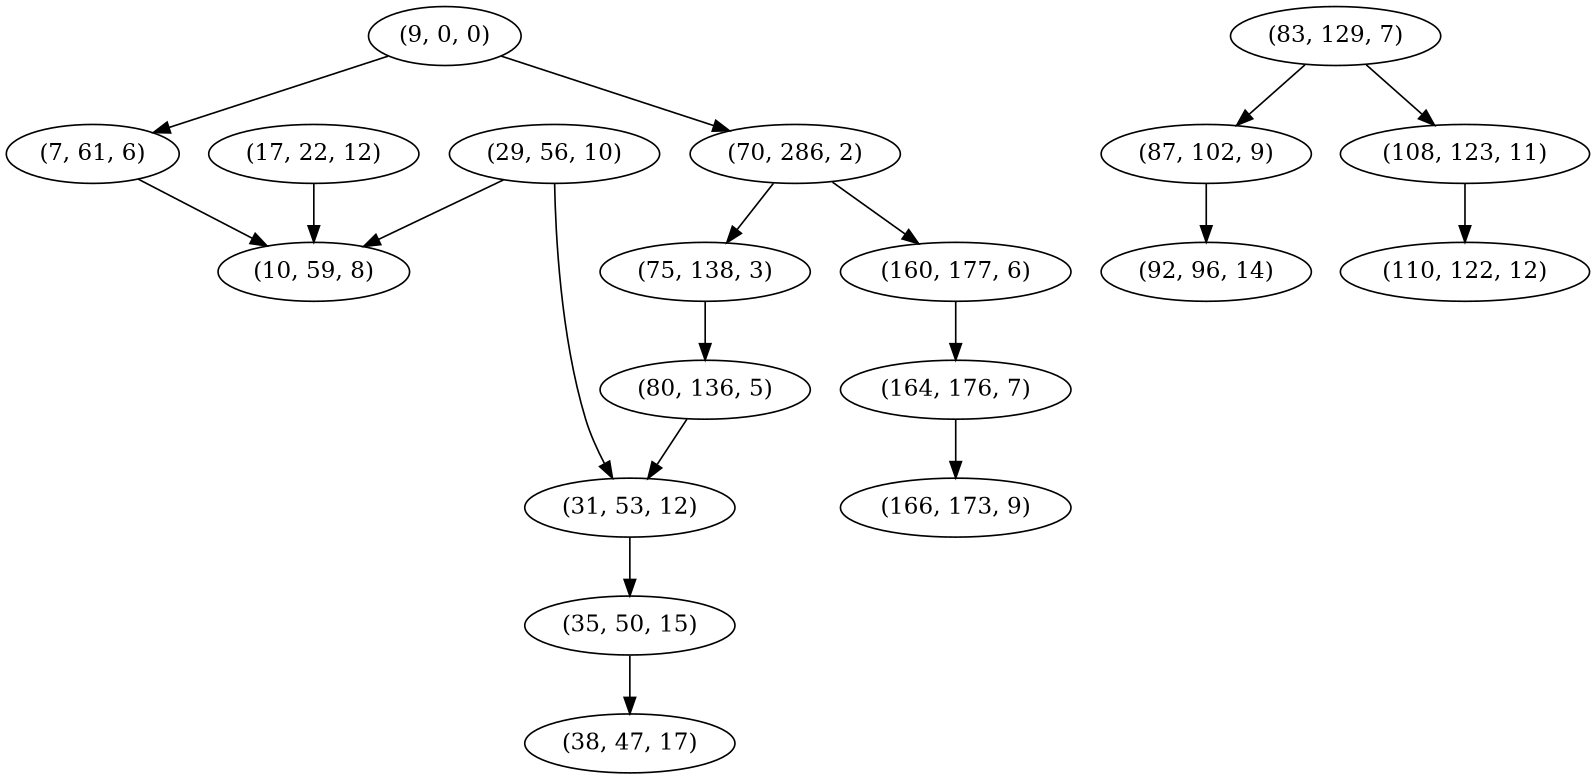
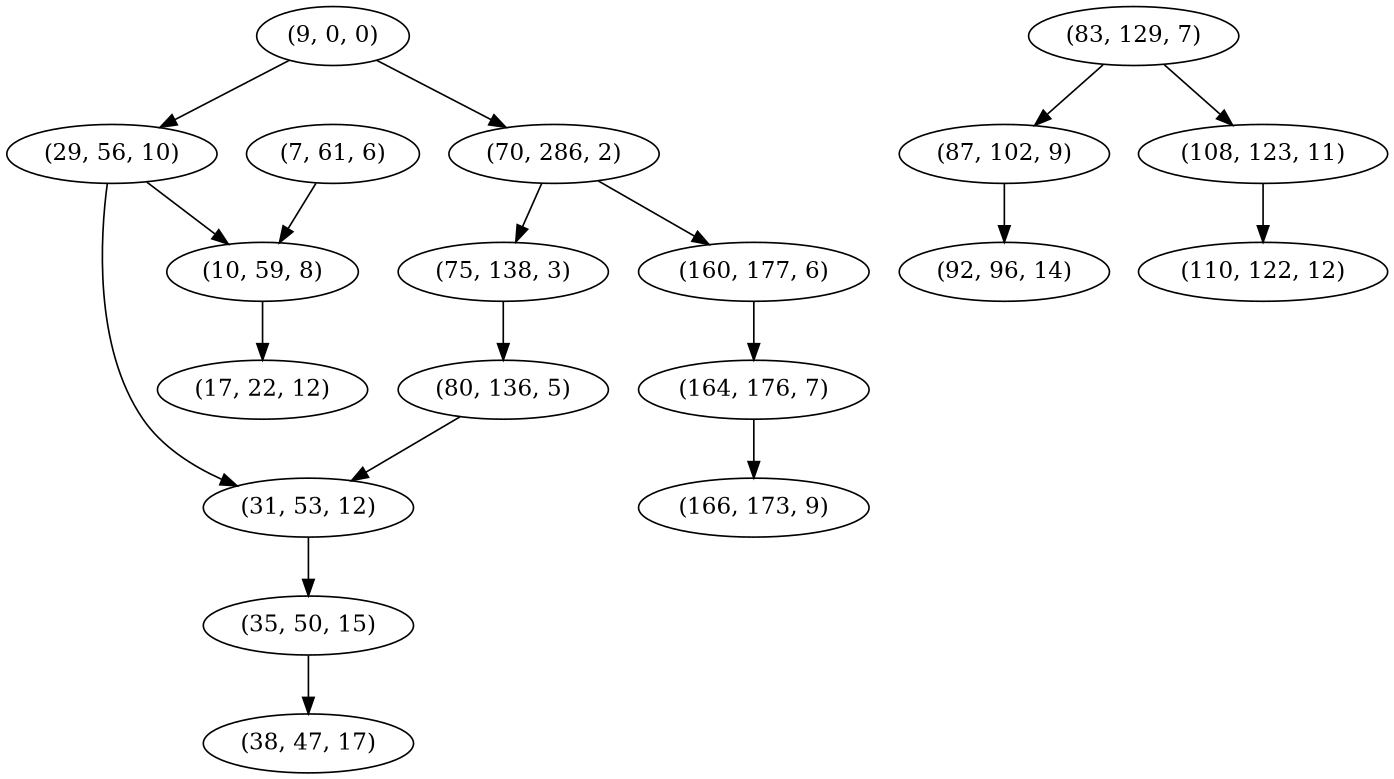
edge "(9, 0, 0)" -> "(7, 61, 6)": now "(9, 0, 0)" -> "(29, 56, 10)"
edge "(17, 22, 12)" -> "(10, 59, 8)": reversed
